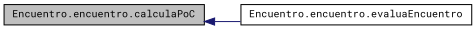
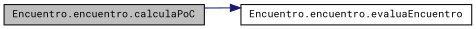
edge "Encuentro.encuentro.evaluaEncuentro" -> "Encuentro.encuentro.calculaPoC": reversed
